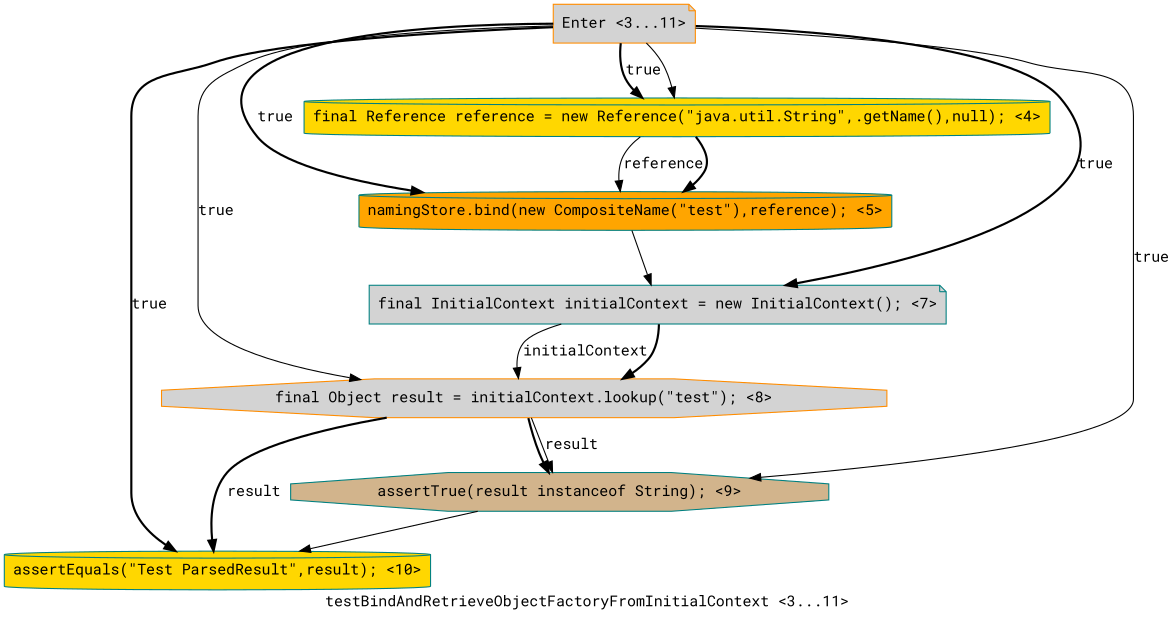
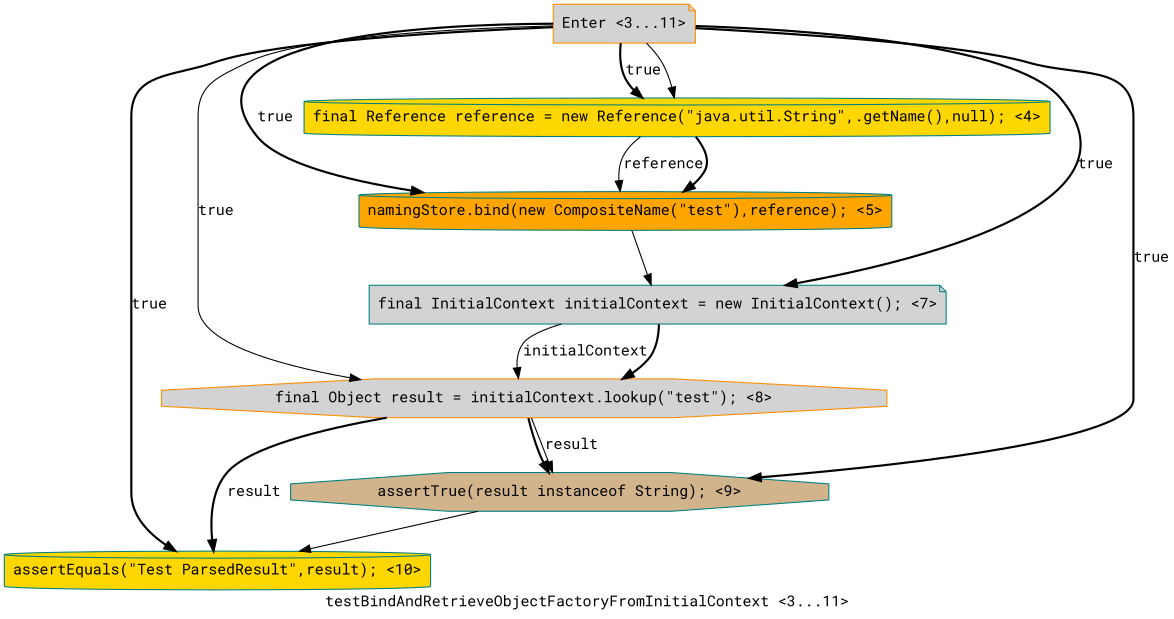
edge "Enter <3...11>" -> "assertTrue(result instanceof String); <9>": style solid -> bold
